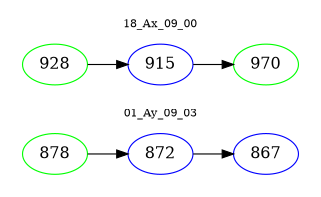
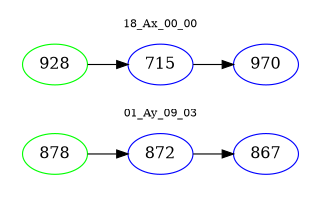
cluster "18_Ax_09_00": label "18_Ax_09_00" -> "18_Ax_00_00"
node "915": label "915" -> "715"
node "970": color green -> blue
